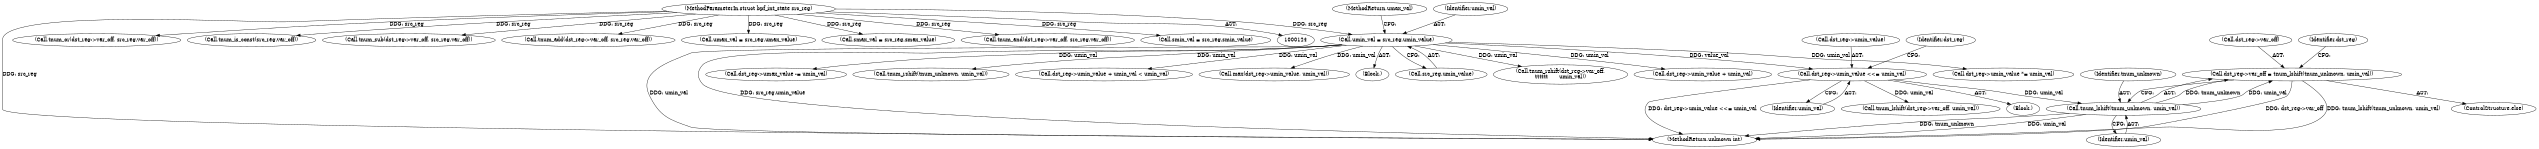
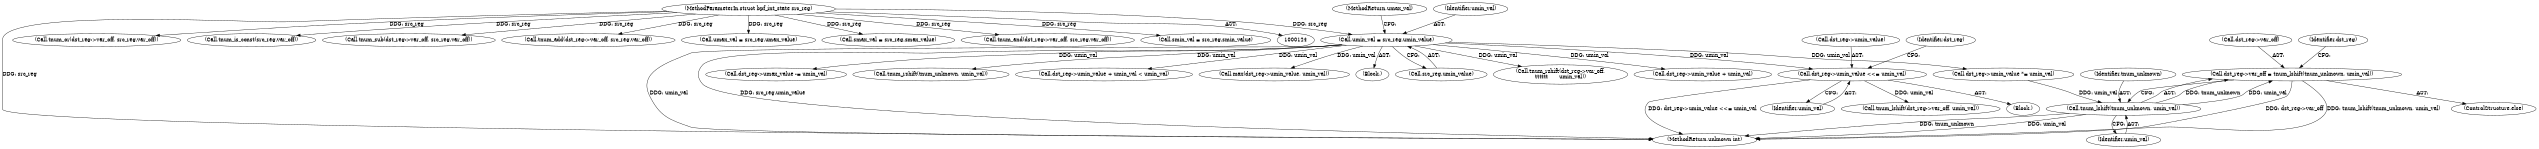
edge "(Call,umin_val = src_reg.umin_value)" -> "(Call,dst_reg->umin_value <<= umin_val)": label "DDG: value_val" -> "DDG: umin_val"
edge "(Call,dst_reg->umin_value <<= umin_val)" -> "(Call,tnum_lshift(tnum_unknown, umin_val))": now "(Call,dst_reg->umin_value *= umin_val)" -> "(Call,tnum_lshift(tnum_unknown, umin_val))"
